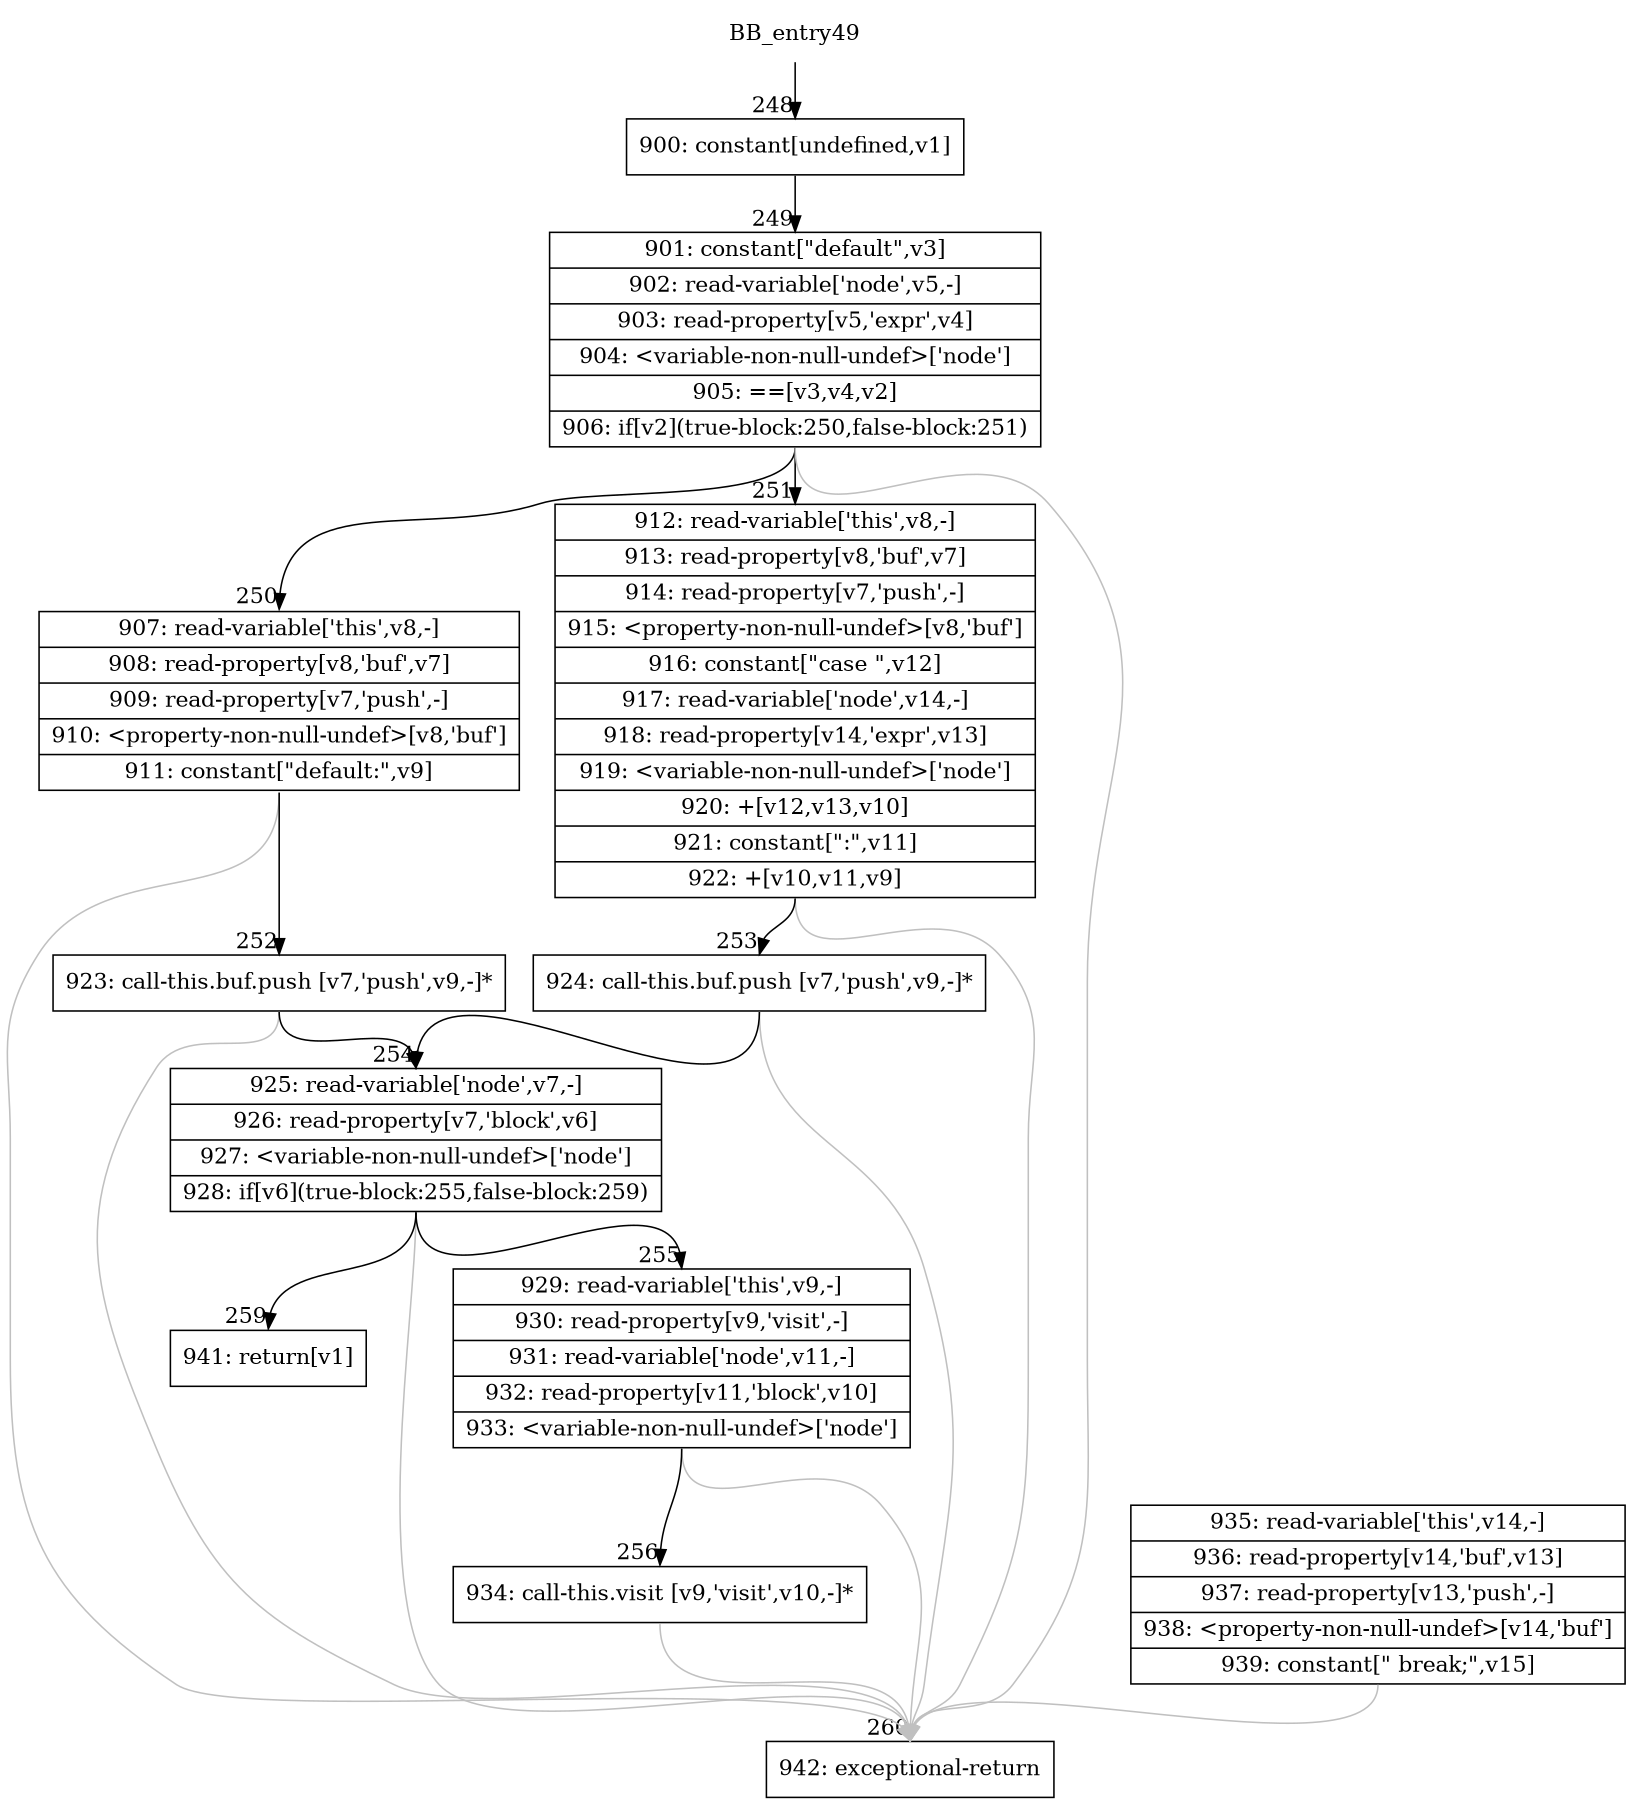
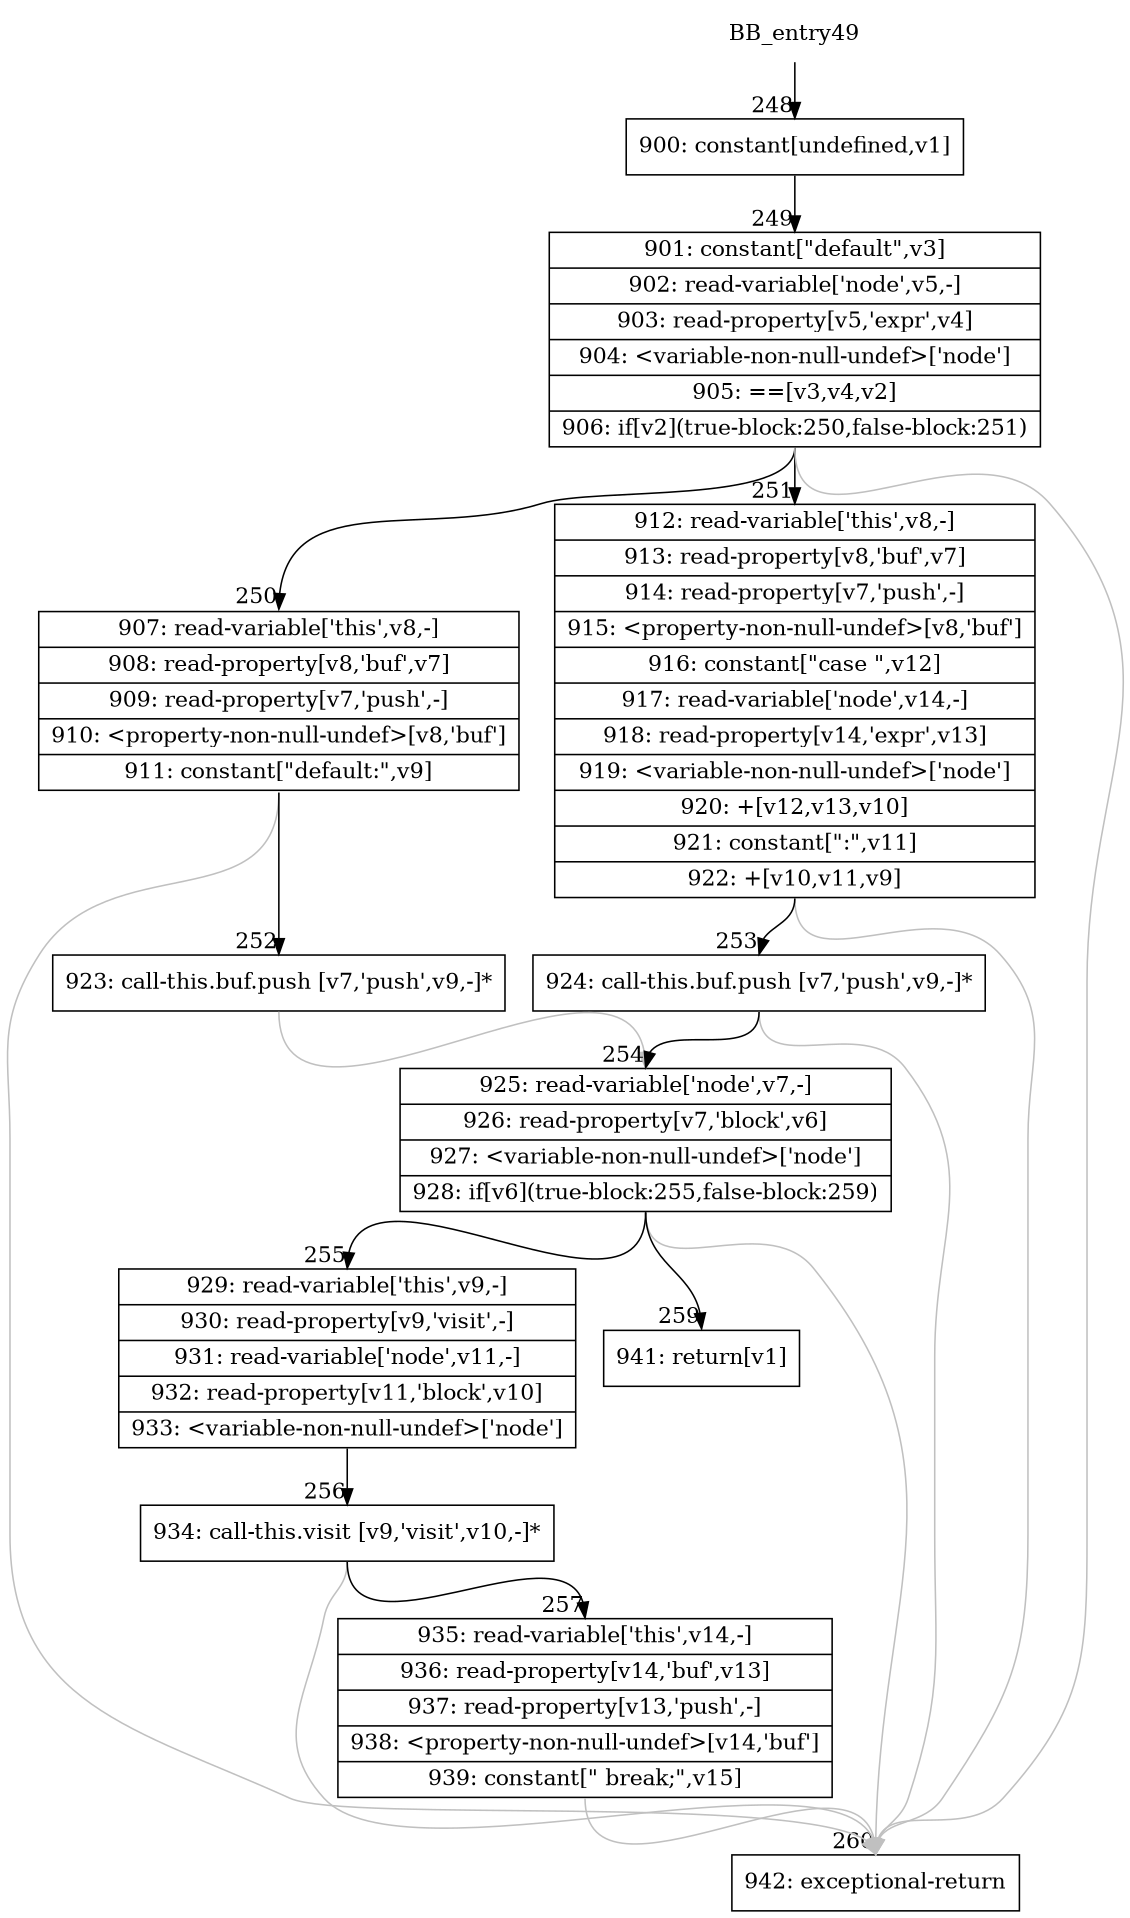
edge "923: call-this.buf.push [v7,'push',v9,-]*" -> "925: read-variable['node',v7,-]": color black -> gray
edge "929: read-variable['this',v9,-]" -> "942: exceptional-return": removed
edge "923: call-this.buf.push [v7,'push',v9,-]*" -> "942: exceptional-return": removed
edge "934: call-this.visit [v9,'visit',v10,-]*" -> "935: read-variable['this',v14,-]": added
